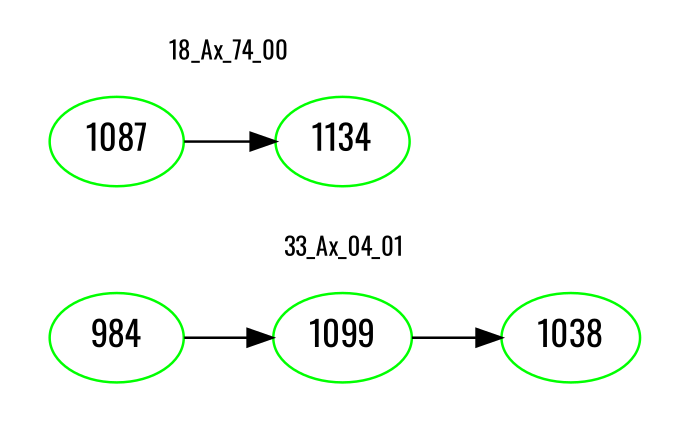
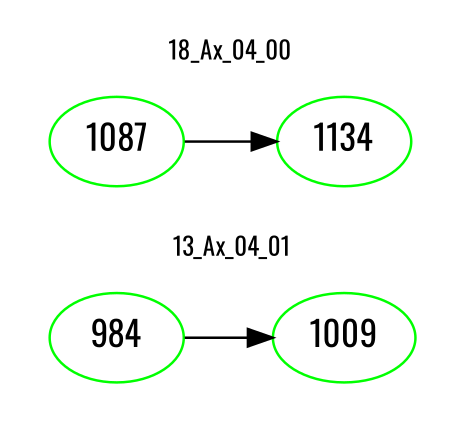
cluster "18_Ax_74_00": label "18_Ax_74_00" -> "18_Ax_04_00"
cluster "33_Ax_04_01": label "33_Ax_04_01" -> "13_Ax_04_01"
node "1099": label "1099" -> "1009"
node "1038": removed
